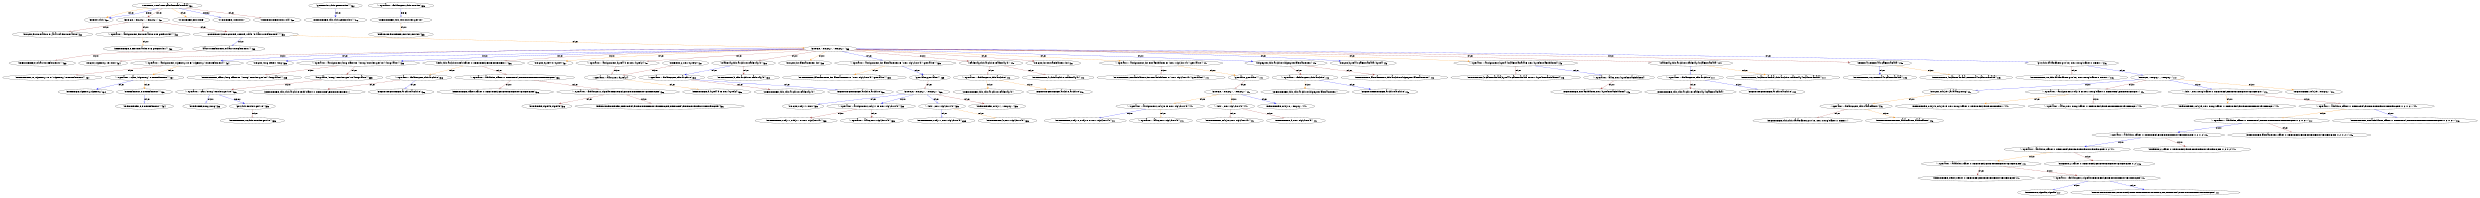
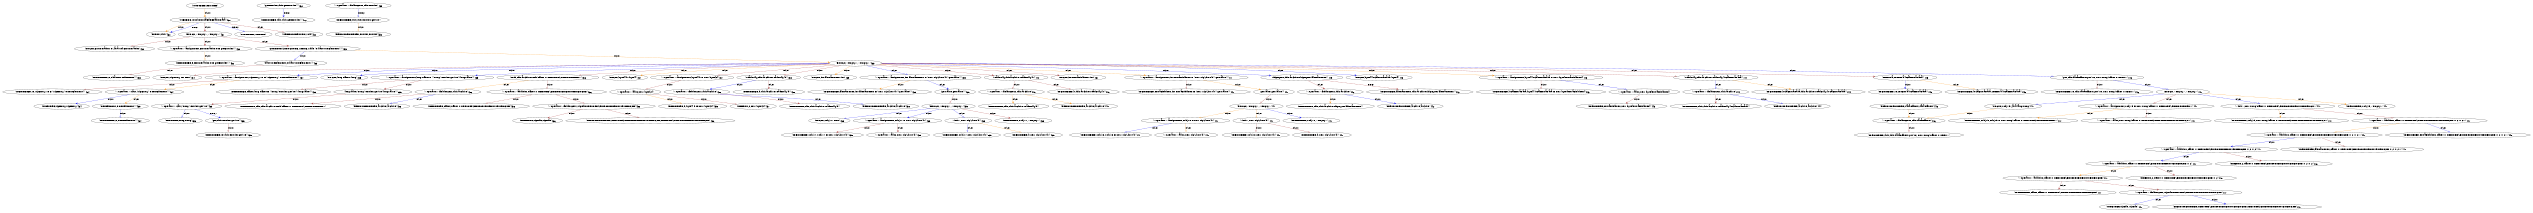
edge "(METHOD,resolveLocalFileHeaderData)" -> "(MODIFIER,PRIVATE)": reversed
edge "(getEntries,this.getEntries())" -> "(IDENTIFIER,this,this.getEntries())": label "AST: " -> "DDG: "
edge "(LITERAL,2,new byte[2])" -> "(<operator>.alloc,new byte[2])": reversed
edge "(skipBytes,this.archive.skipBytes(fileNameLen))" -> "(IDENTIFIER,fileNameLen,this.archive.skipBytes(fileNameLen))": label "AST: " -> "DDG: "
edge "(<operator>.fieldAccess,this.dataOffsets)" -> "(FIELD_IDENTIFIER,dataOffsets,dataOffsets)": reversed
